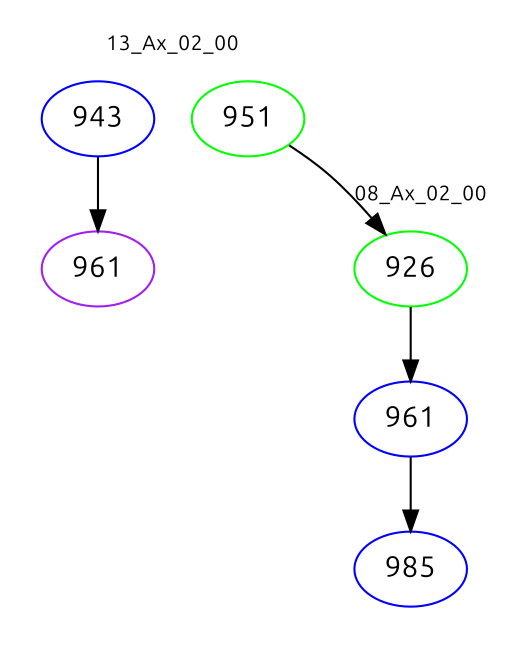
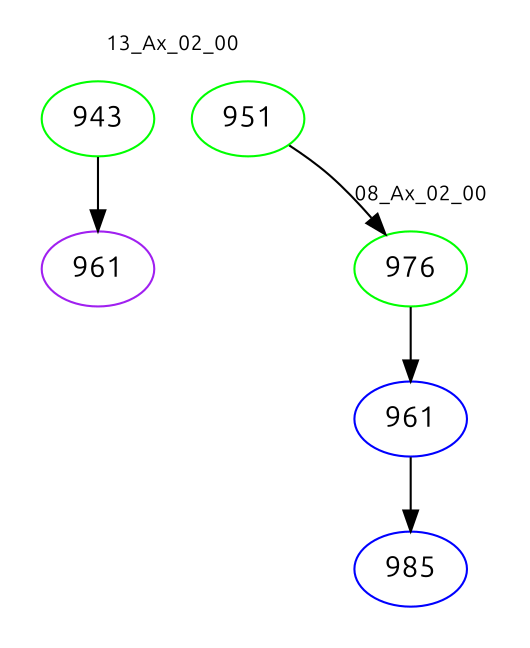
node "943": color blue -> green
node "926": label "926" -> "976"
